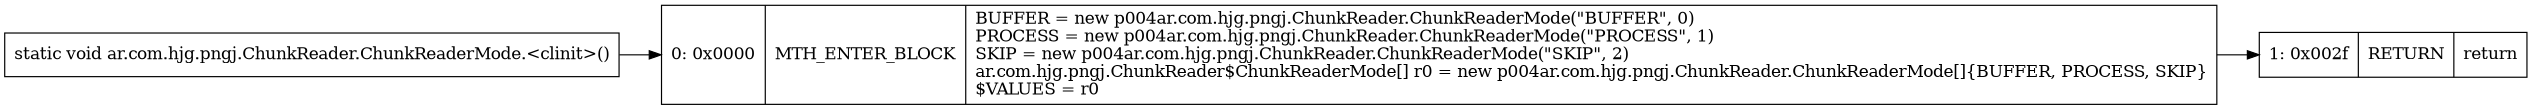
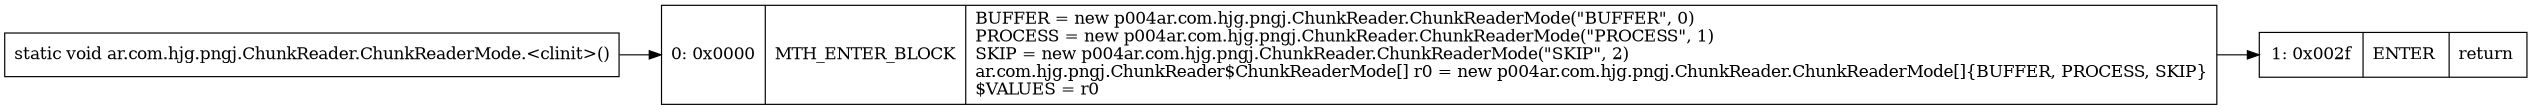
node "1: 0x002f": text "RETURN" -> "ENTER"
